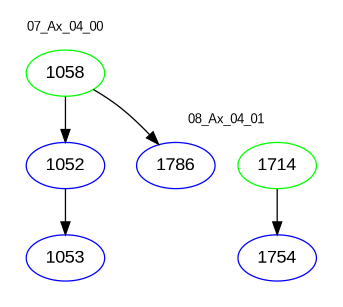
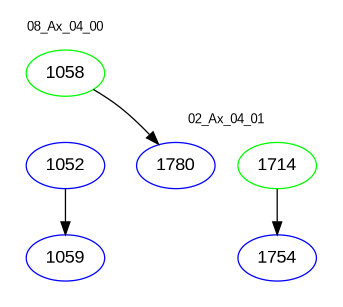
cluster "07_Ax_04_00": label "07_Ax_04_00" -> "08_Ax_04_00"
edge "1058" -> "1052": removed
cluster "08_Ax_04_01": label "08_Ax_04_01" -> "02_Ax_04_01"
node "1786": label "1786" -> "1780"
node "1053": label "1053" -> "1059"
